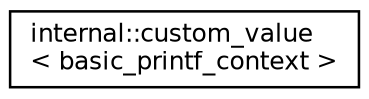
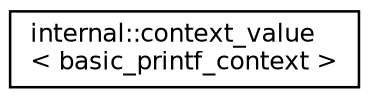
node "internal::custom_value < basic_printf_context >": label "internal::custom_value < basic_printf_context >" -> "internal::context_value < basic_printf_context >"
